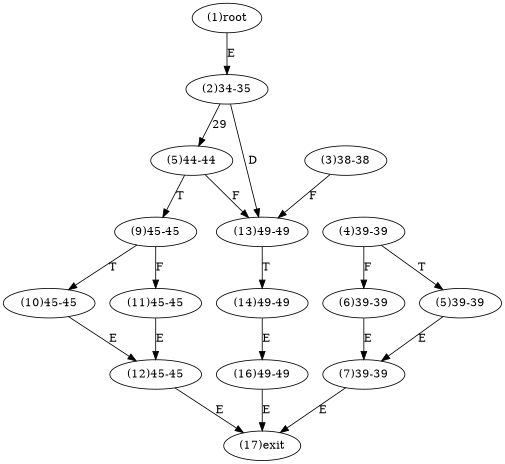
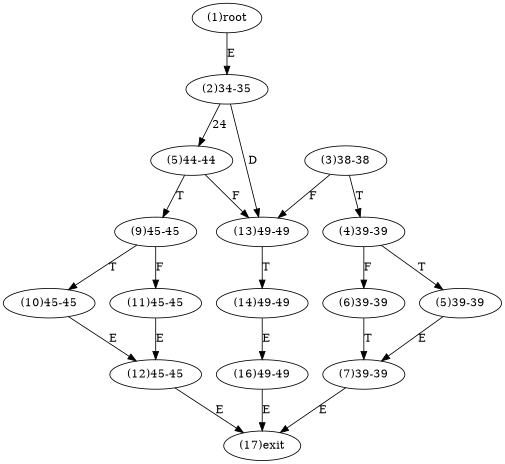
edge "(2)34-35" -> "(5)44-44": label "29" -> "24"
edge "(3)38-38" -> "(4)39-39": added, label "T"
edge "(6)39-39" -> "(7)39-39": label "E" -> "T"
